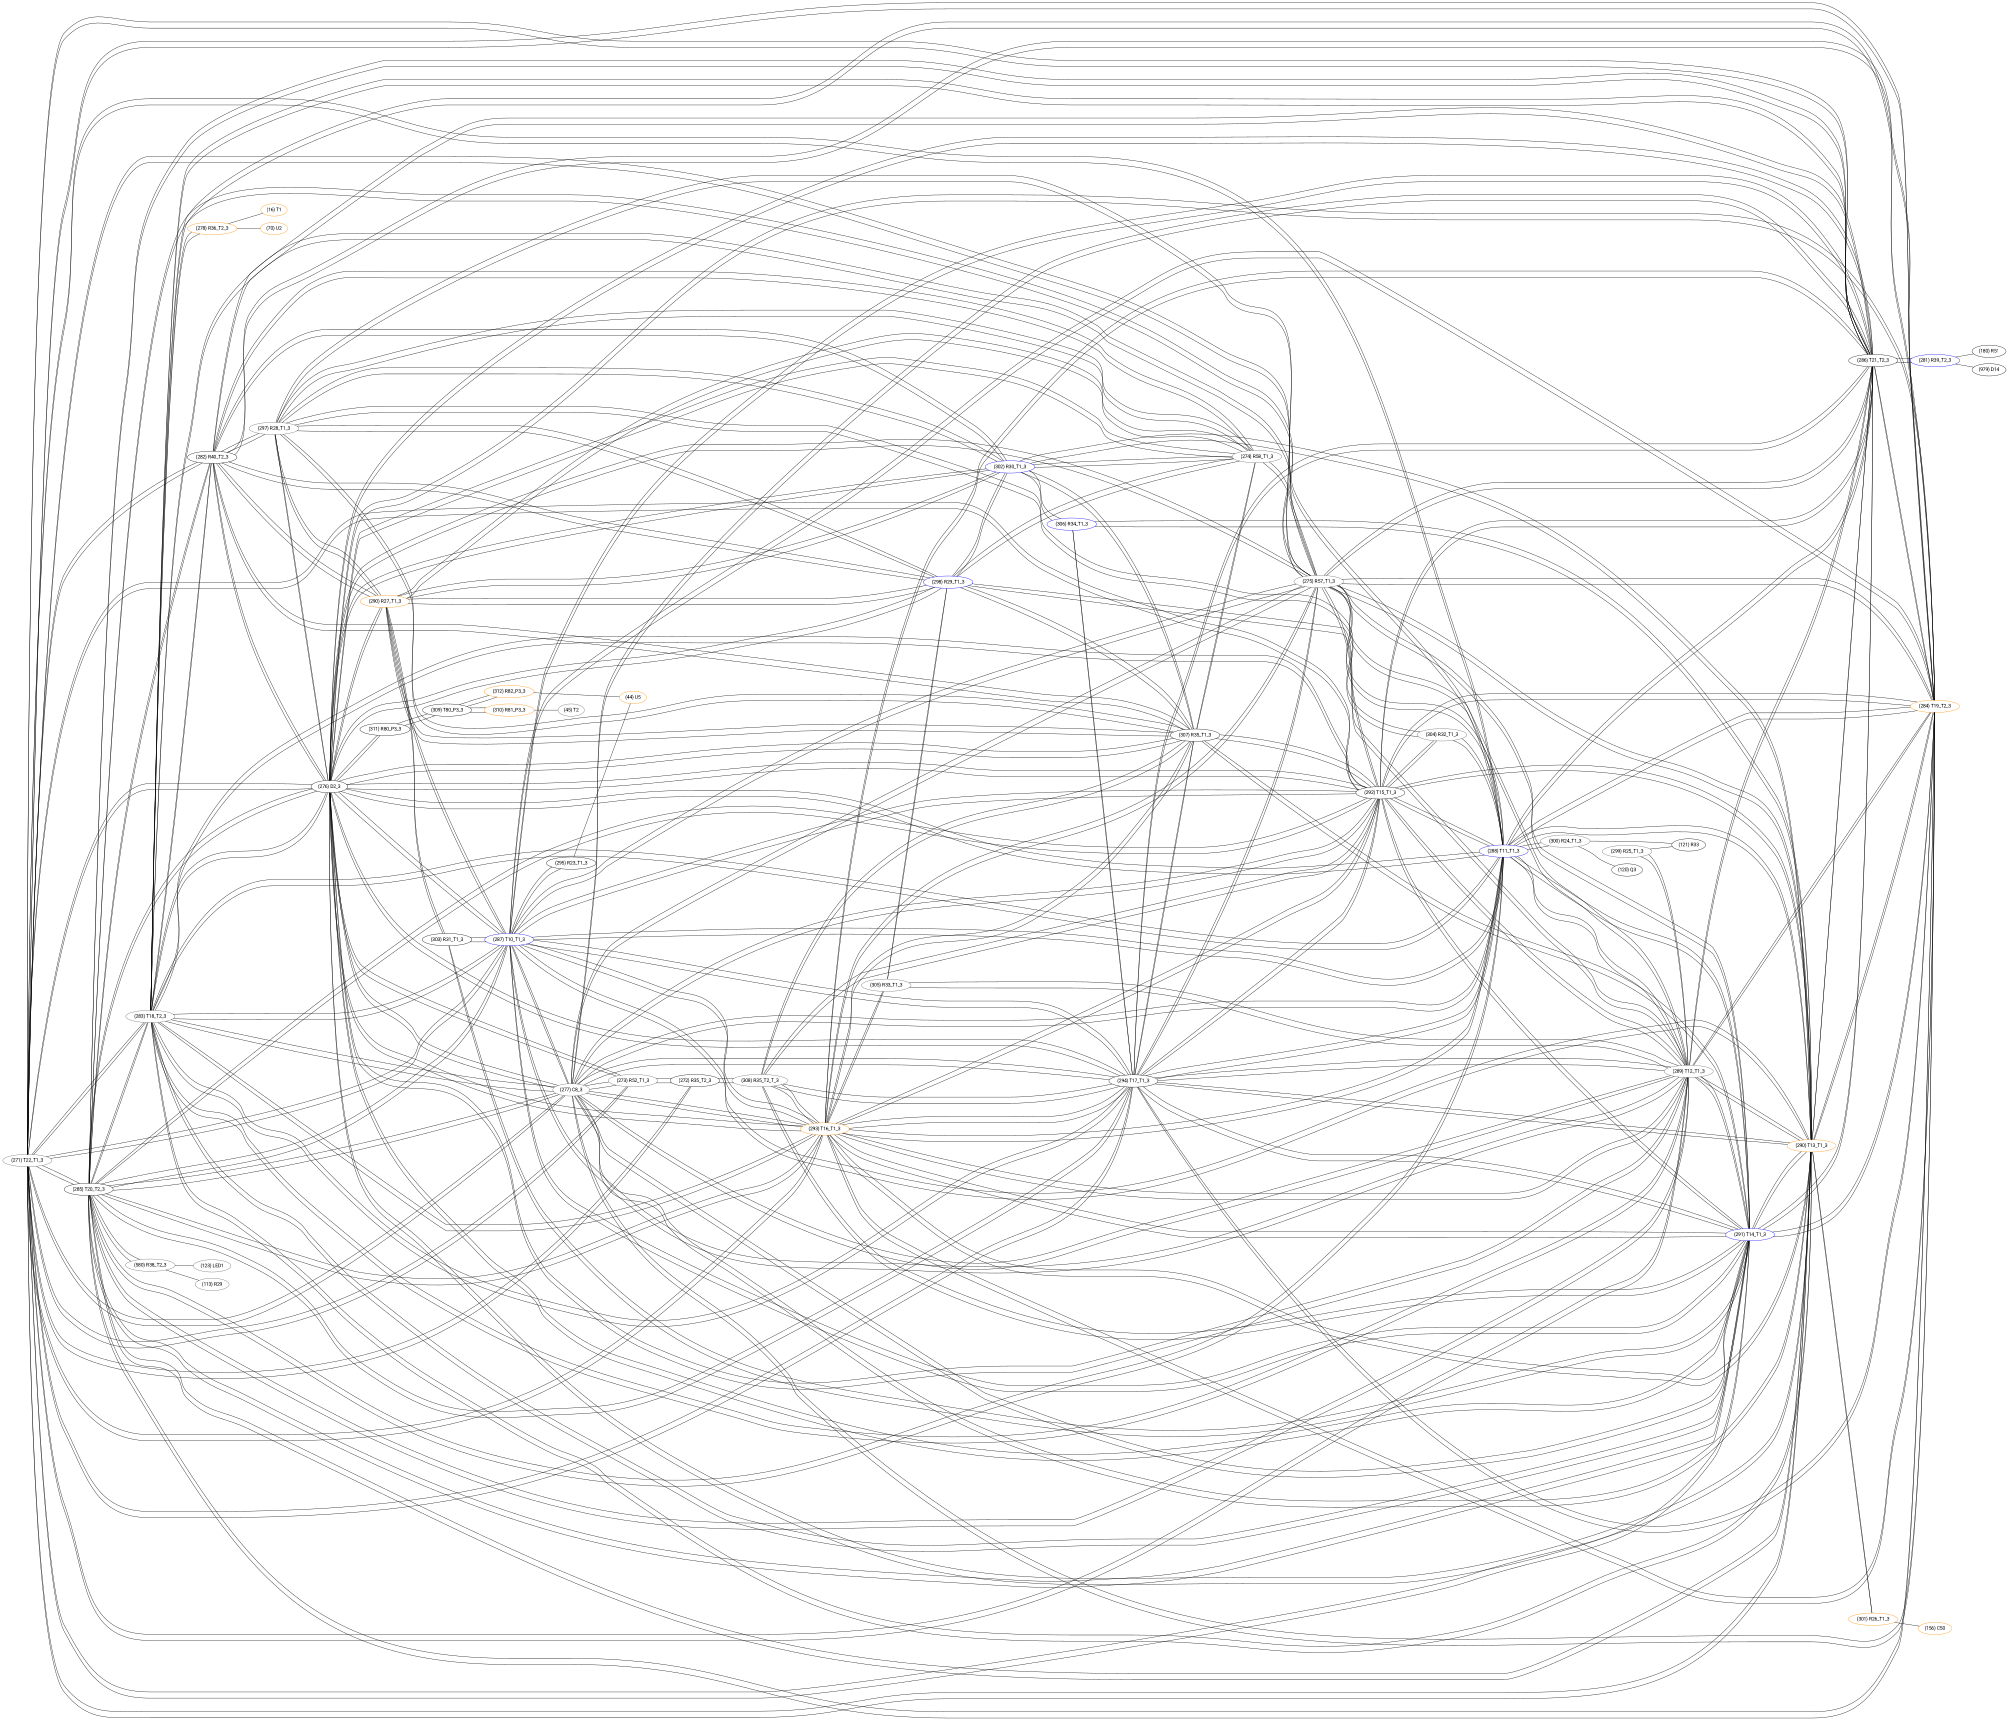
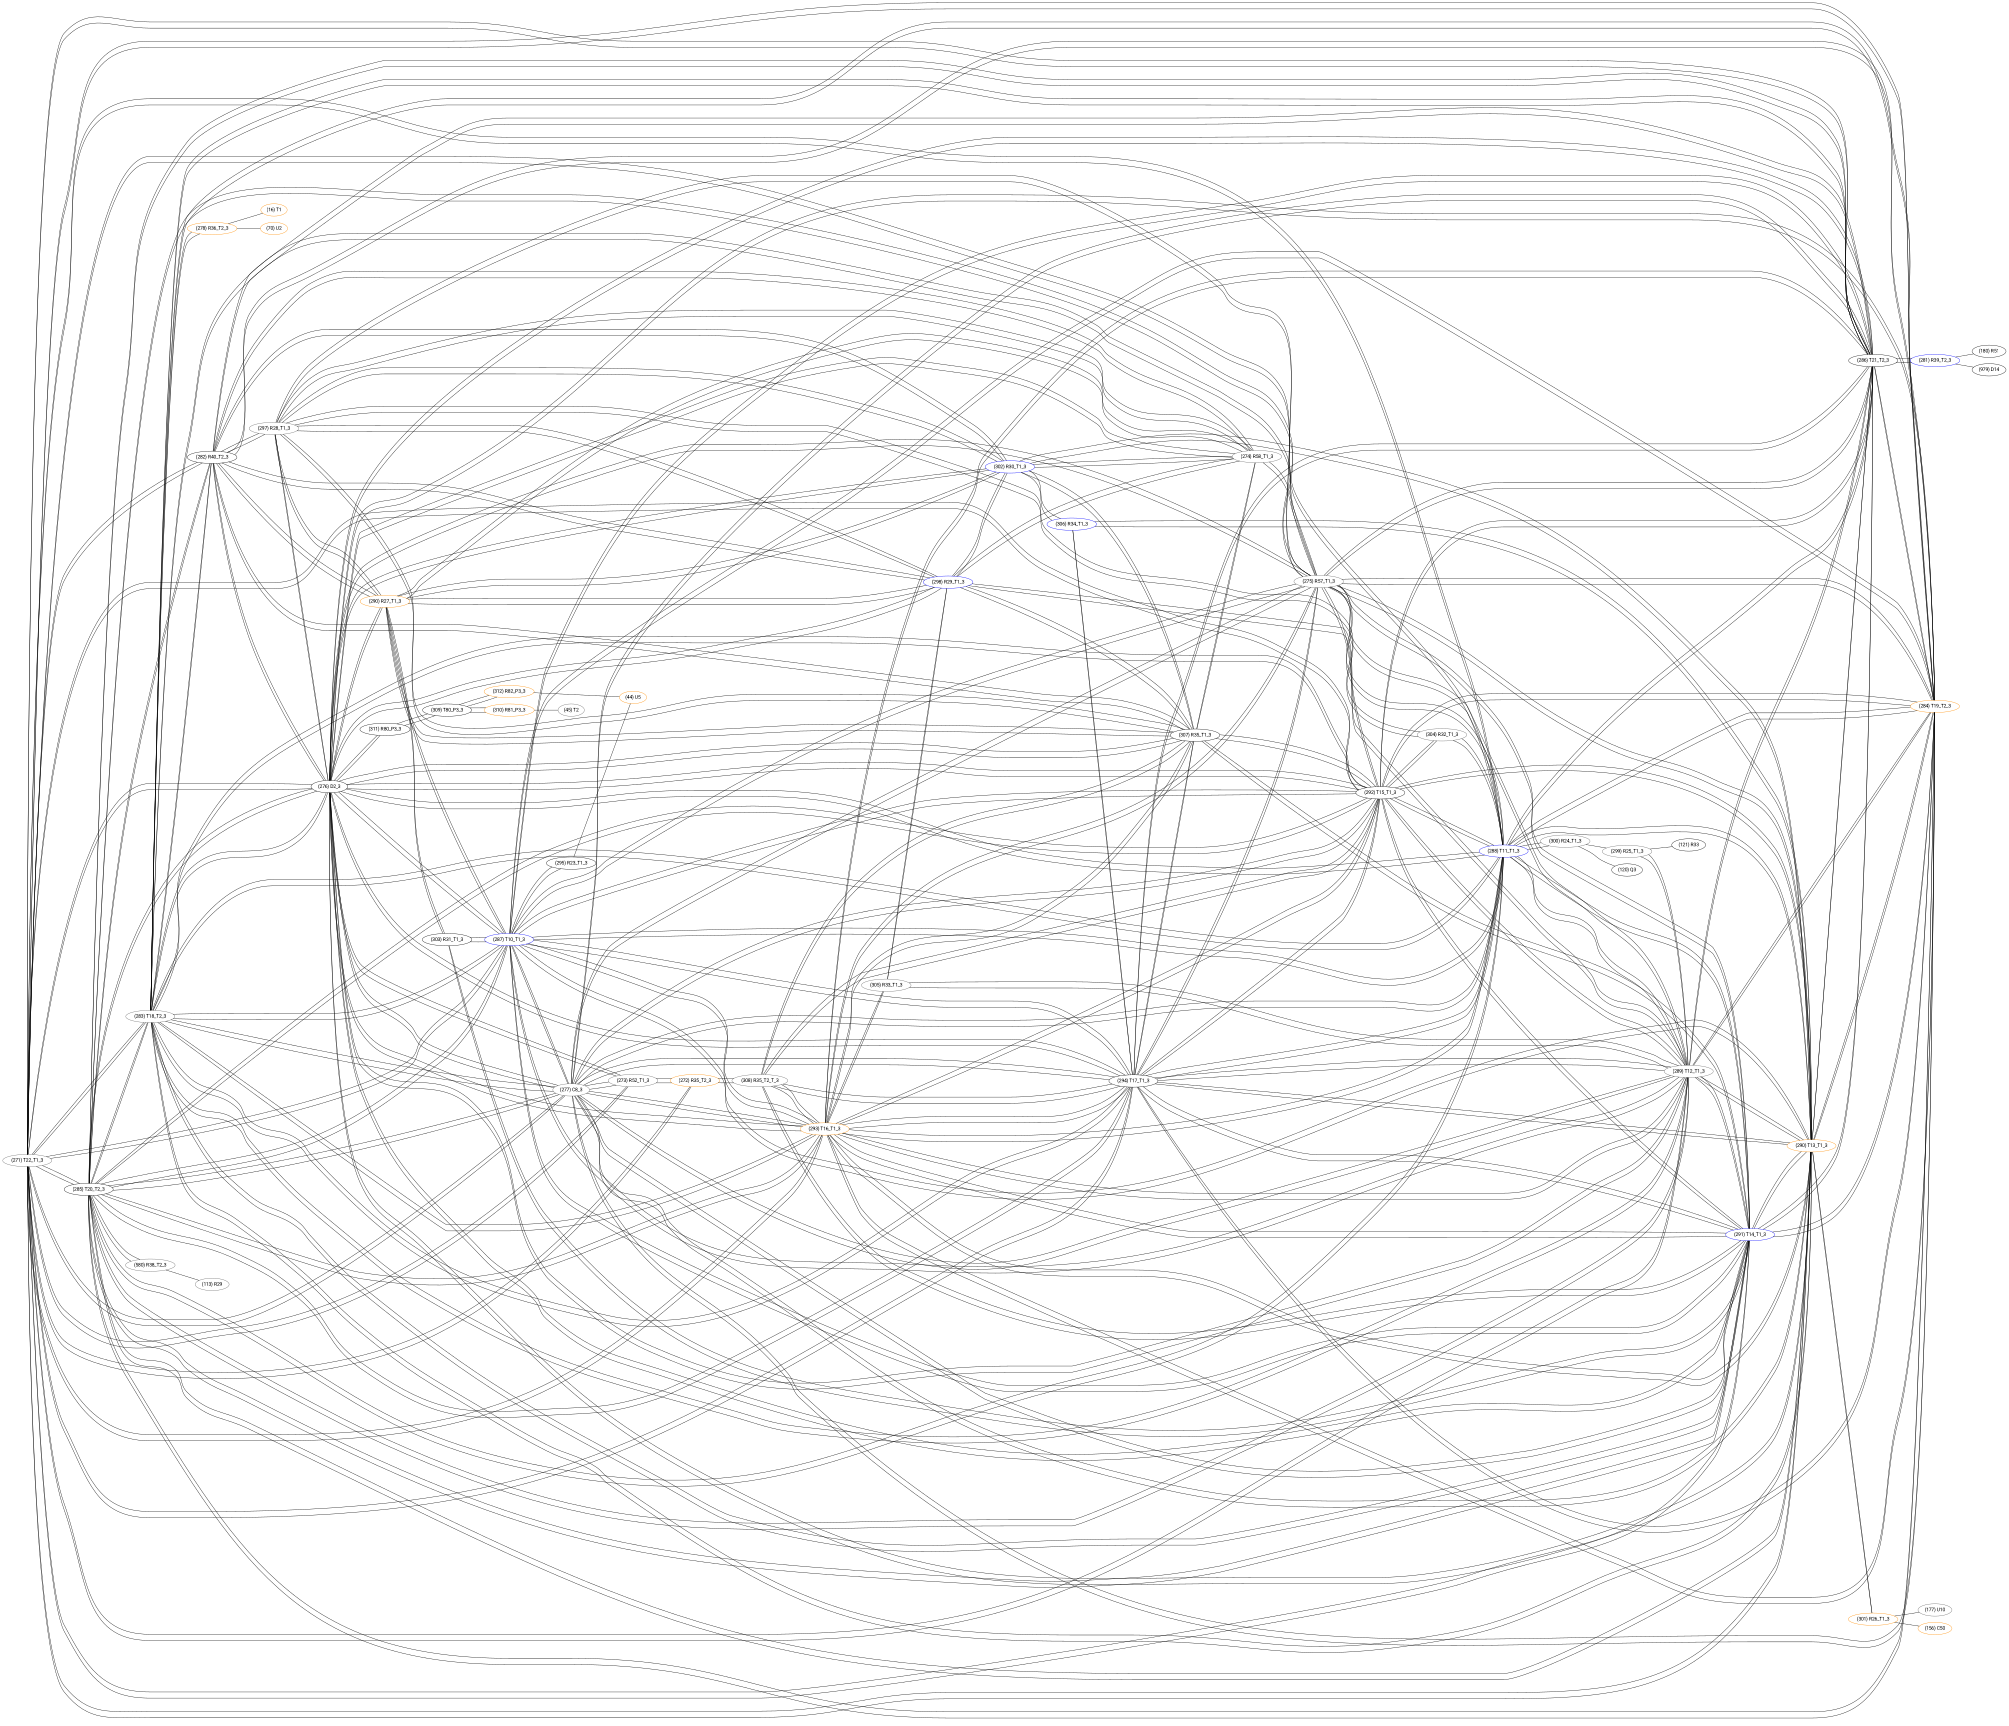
edge "(300) R24_T1_3" -- "(121) R33": now "(300) R24_T1_3" -- "(299) R25_T1_3"
node "(272) R35_T2_3": color black -> darkorange
node "(123) LED1": removed
node "(177) U10": added
